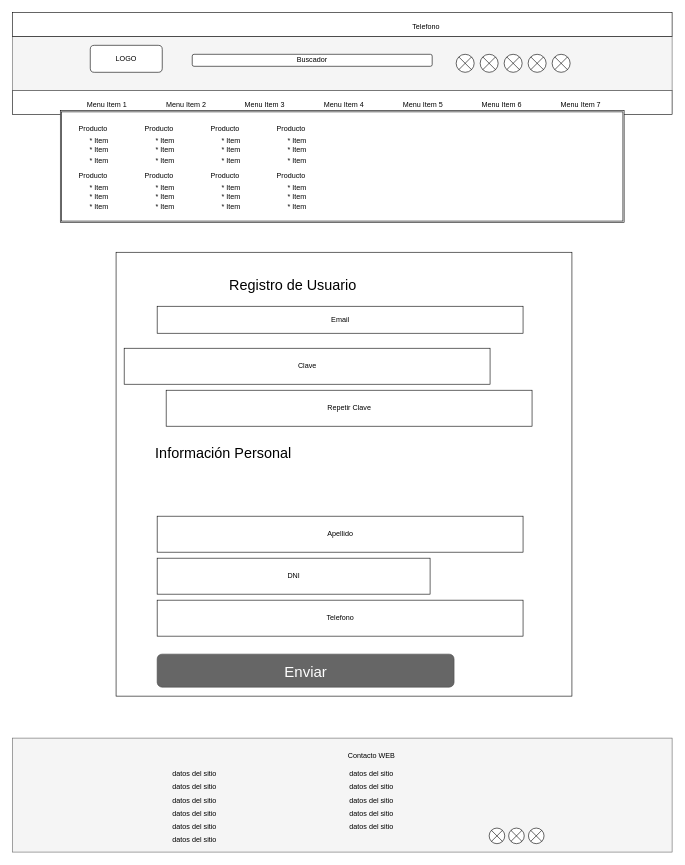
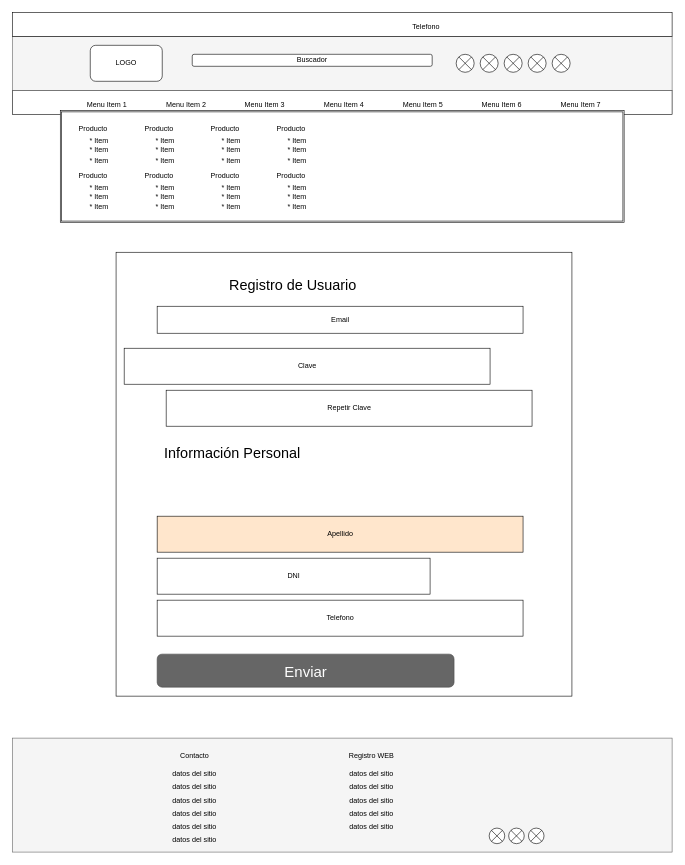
node "LOGO": size 72x27 -> 72x36
node "Información Personal": moved (223, 453) -> (232, 453)
node "Apellido": fillcolor #ffffff -> #ffe6cc
node "Contacto": added
node "Contacto WEB": label "Contacto WEB" -> "Registro WEB"
